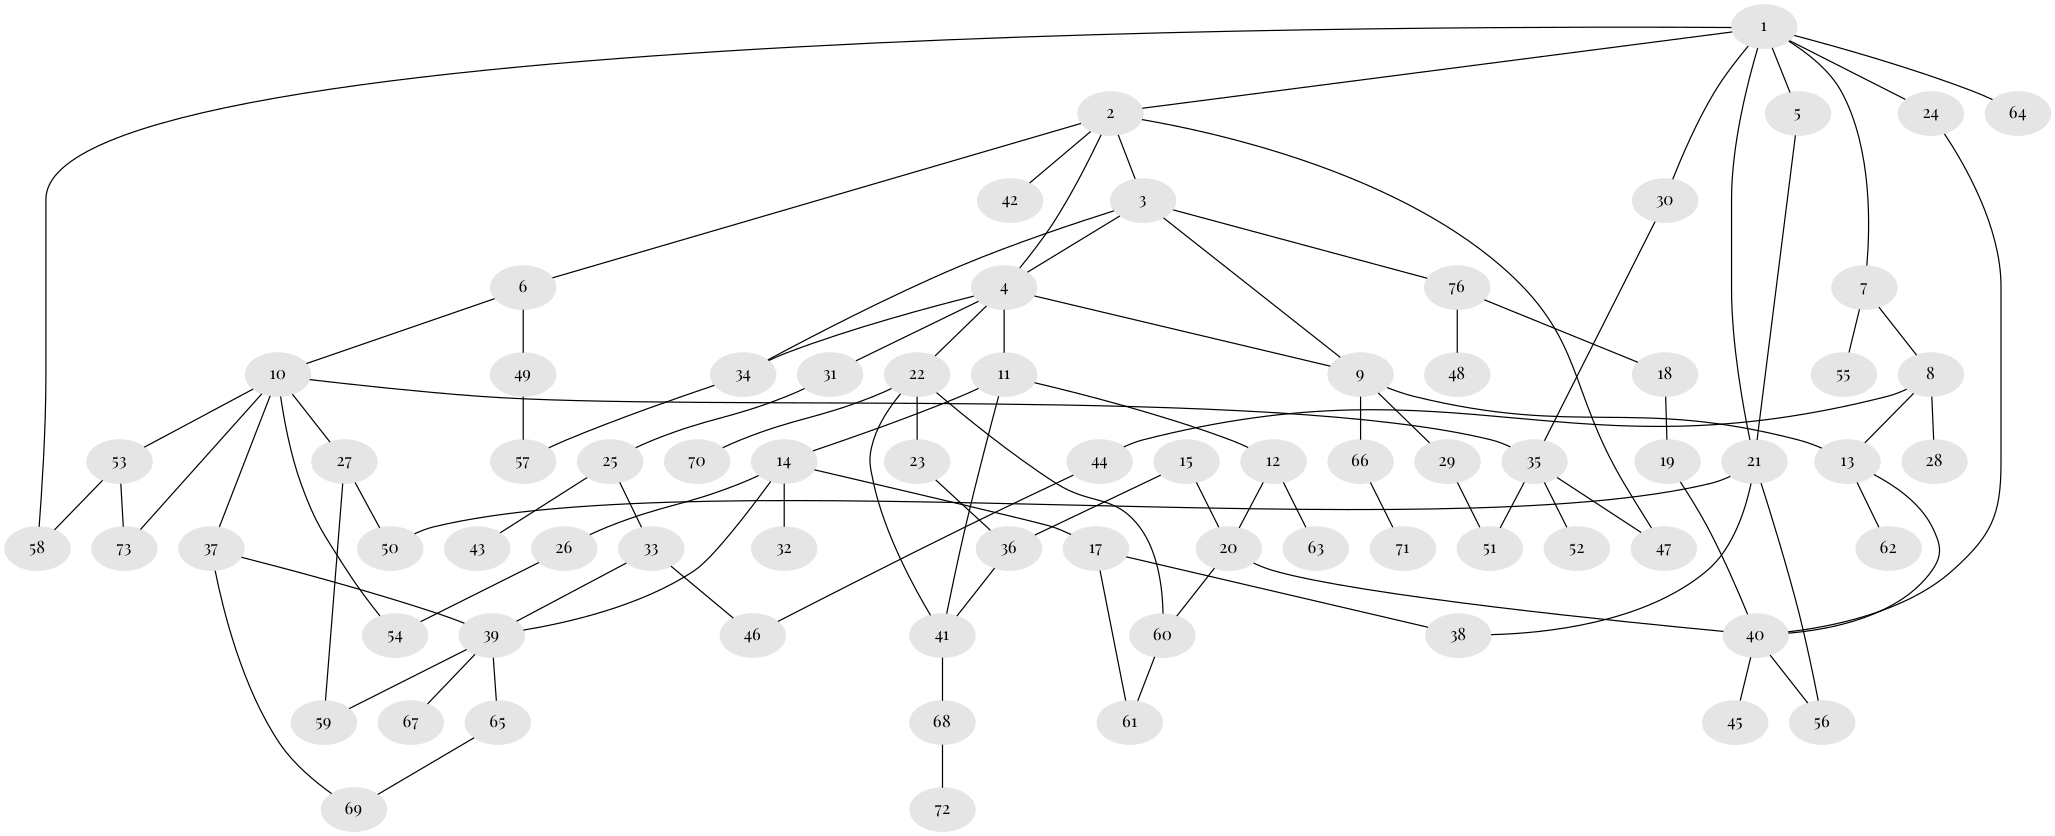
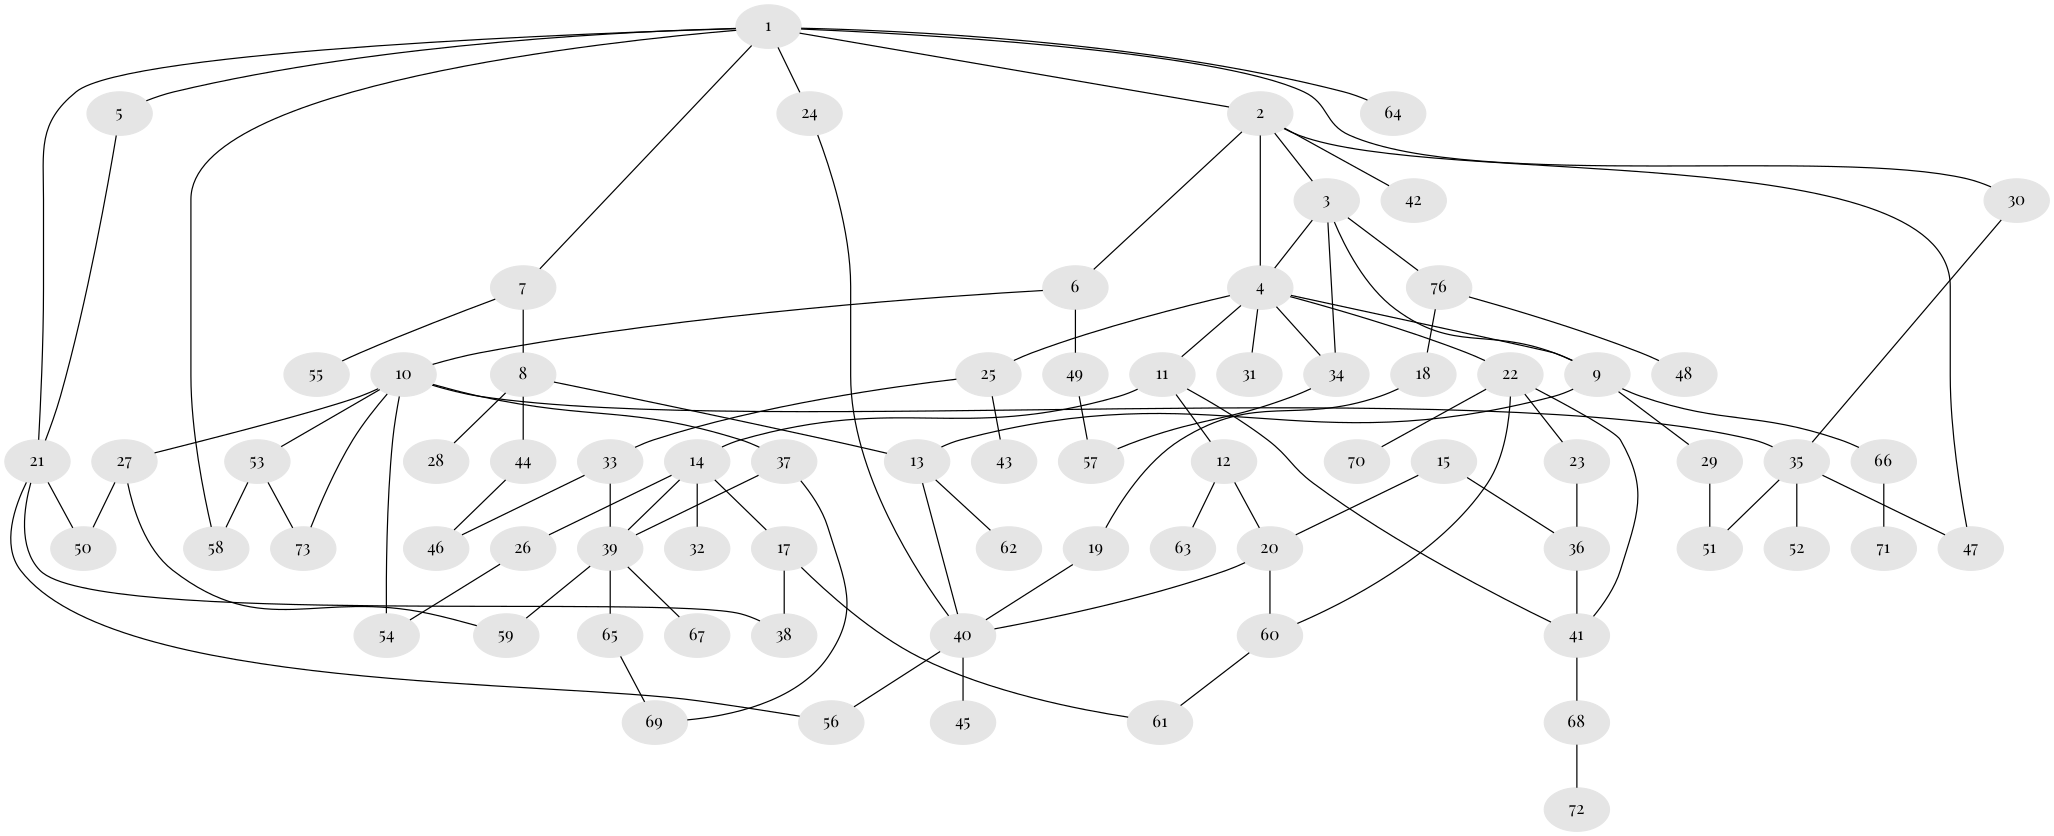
edge "31" -- "25": now "4" -- "25"
